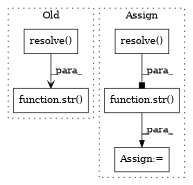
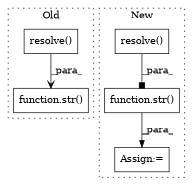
cluster "Assign": label "Assign" -> "New"
